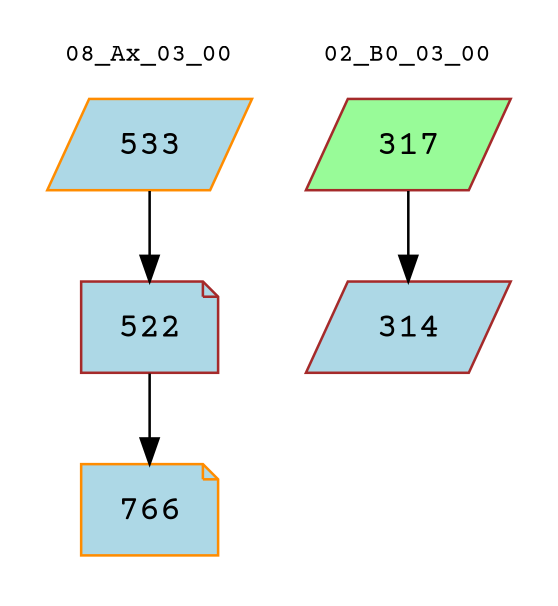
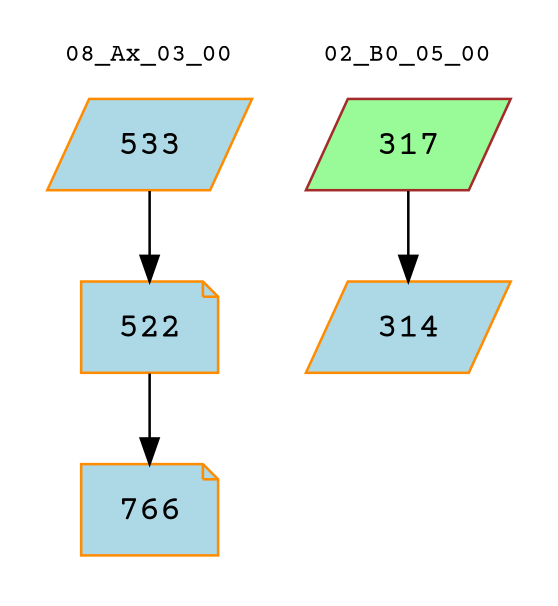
cluster "02_B0_03_00": label "02_B0_03_00" -> "02_B0_05_00"
node "522": color brown -> darkorange
node "314": color brown -> darkorange
